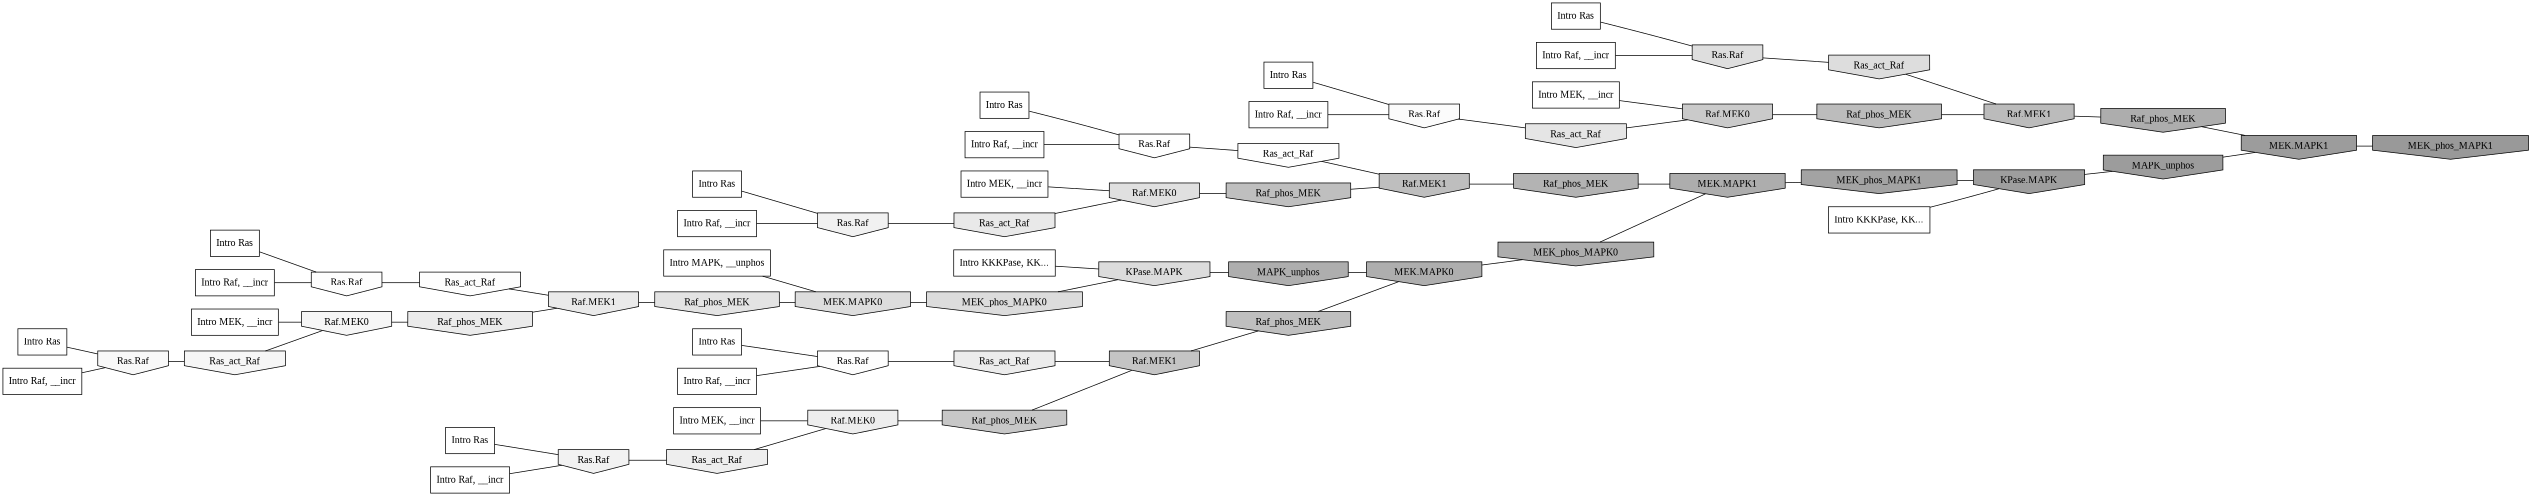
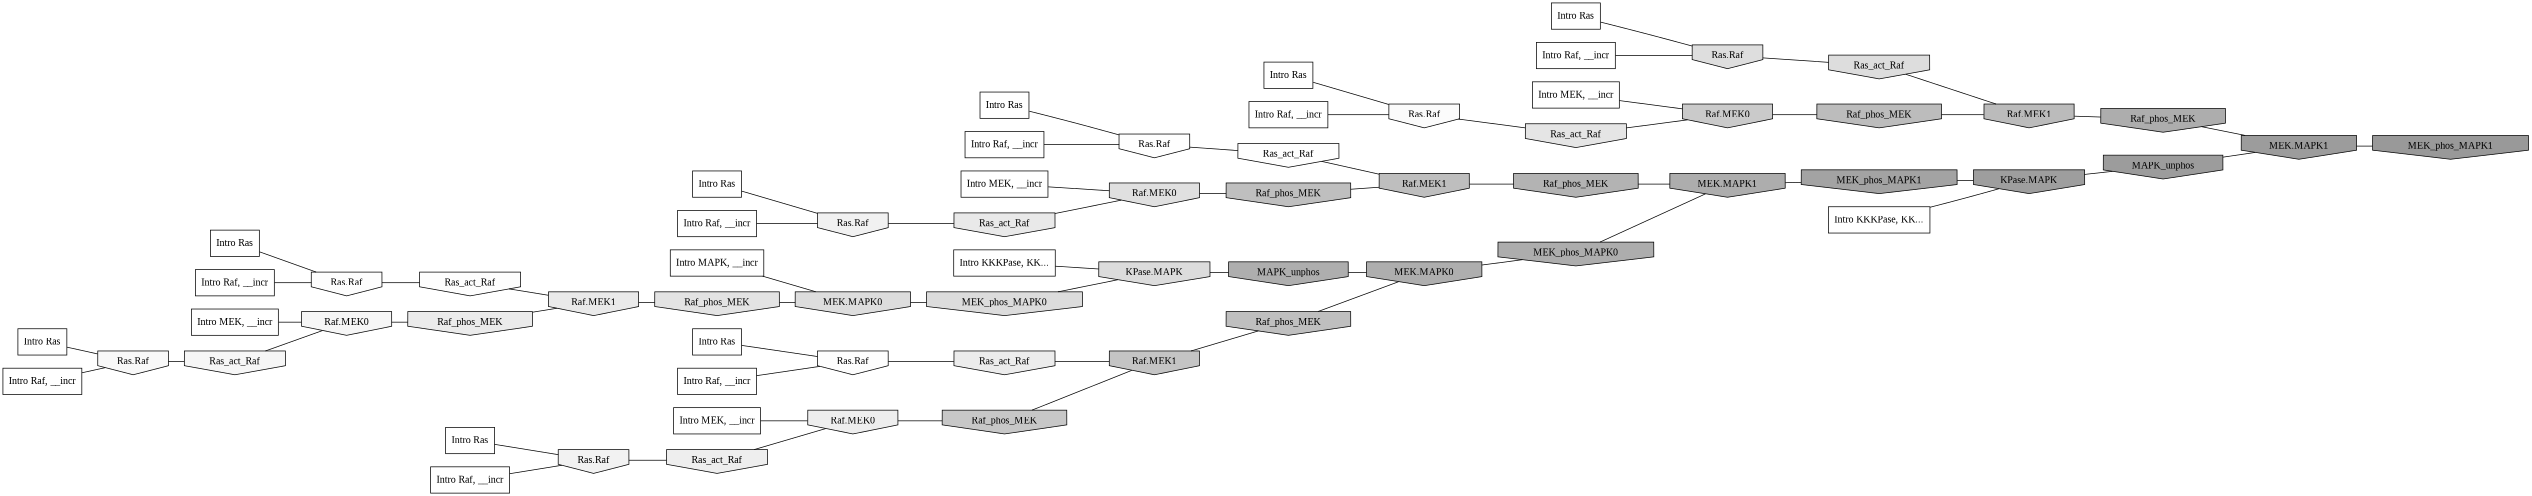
node "Intro MAPK, __unphos": label "Intro MAPK, __unphos" -> "Intro MAPK, __incr"
